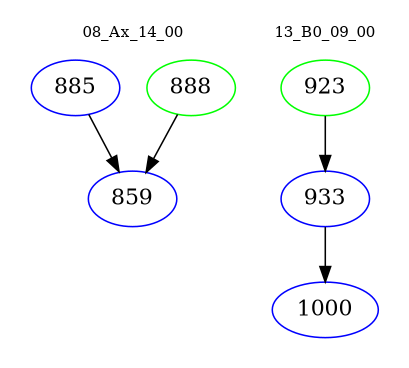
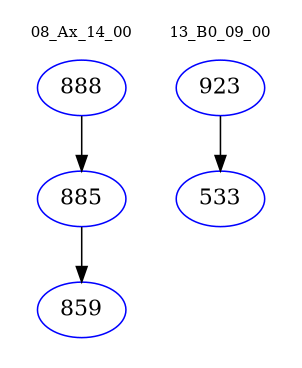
node "888": color green -> blue
node "923": color green -> blue
edge "888" -> "859": now "888" -> "885"
node "933": label "933" -> "533"
node "1000": removed
